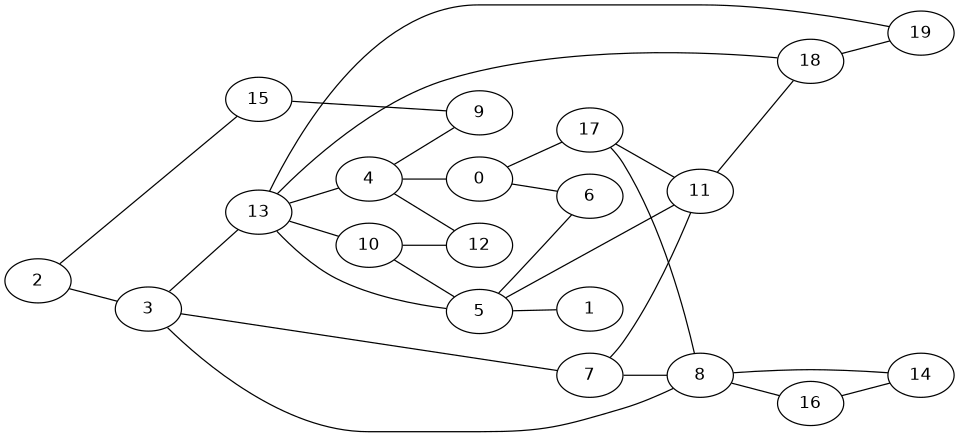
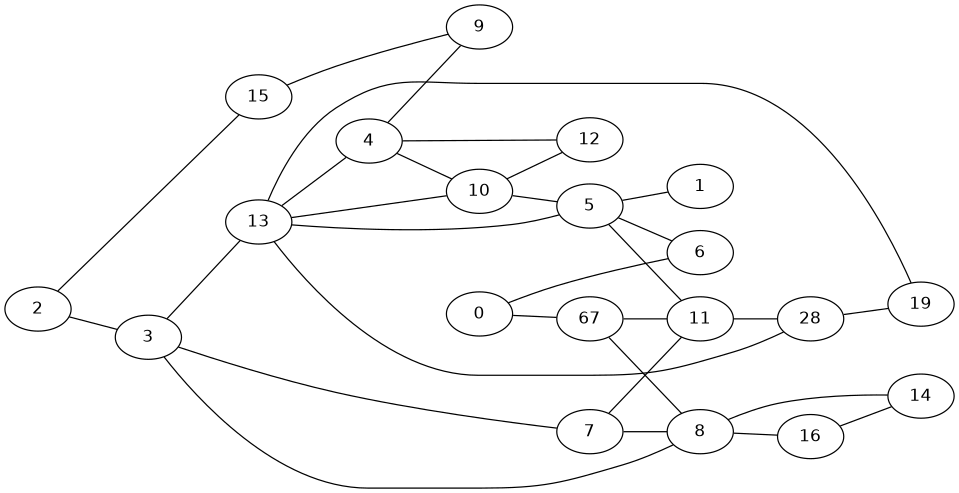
node "18": label "18" -> "28"
node "17": label "17" -> "67"
edge "4" -- "0": now "4" -- "10"
